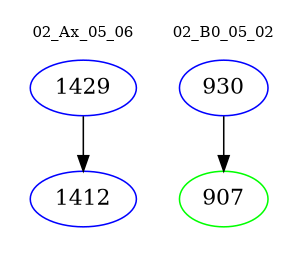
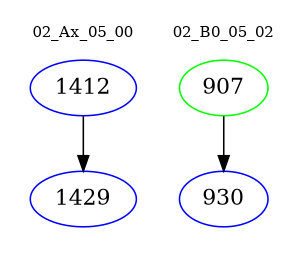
cluster "02_Ax_05_06": label "02_Ax_05_06" -> "02_Ax_05_00"
edge "1429" -> "1412": reversed
edge "930" -> "907": reversed
